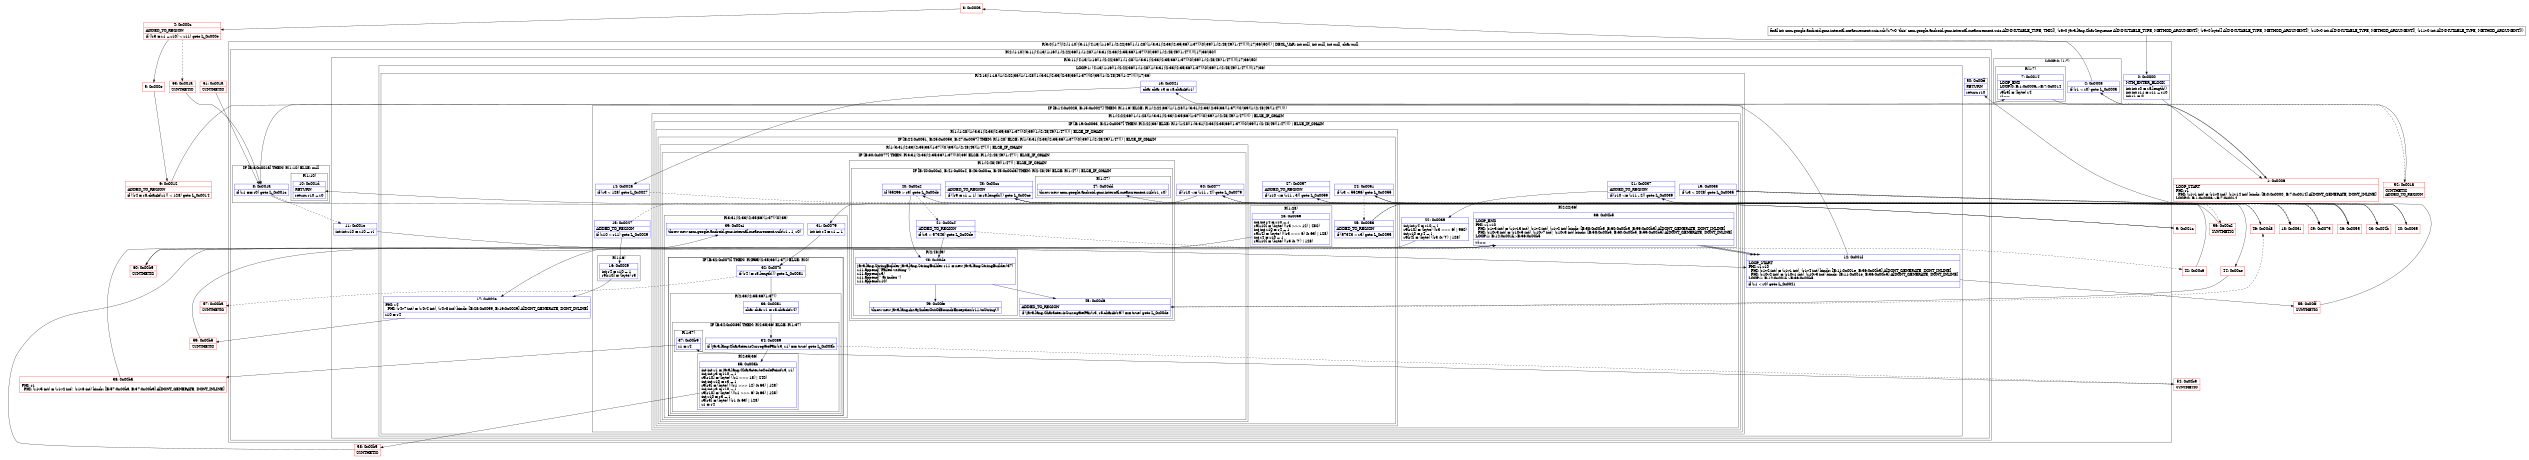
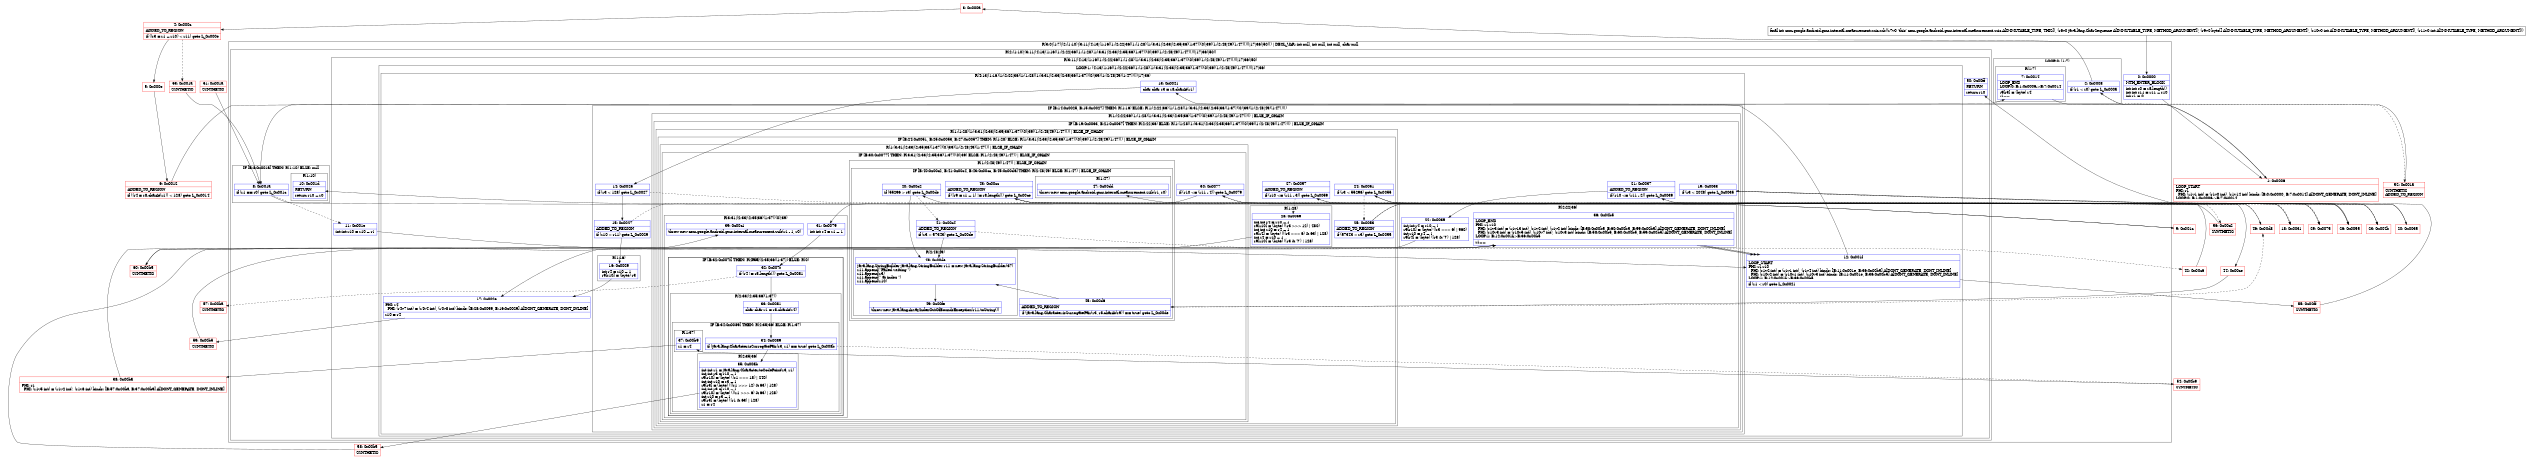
edge "14: 0x0025" -> "15: 0x0027": added
edge "48: 0x00de" -> "45: 0x00d6": reversed
